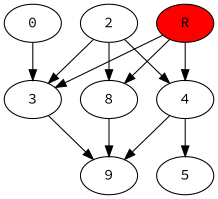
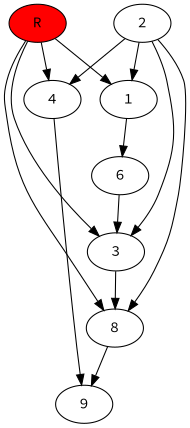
node "0": label "0" -> "6"
node "1": added
edge "3" -> "9": now "3" -> "8"
node "5": removed
